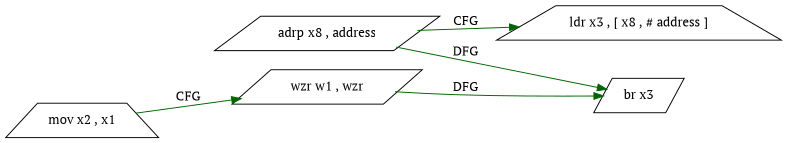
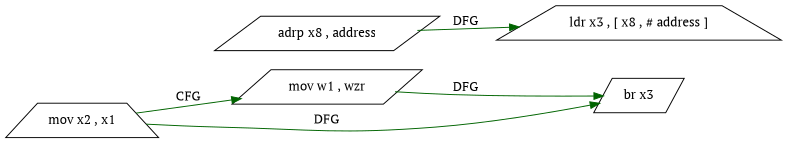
edge "adrp x8 , address" -> "ldr x3 , [ x8 , # address ]": label "CFG" -> "DFG"
edge "adrp x8 , address" -> "br x3": now "mov x2 , x1" -> "br x3"
node "wzr w1 , wzr": label "wzr w1 , wzr" -> "mov w1 , wzr"
